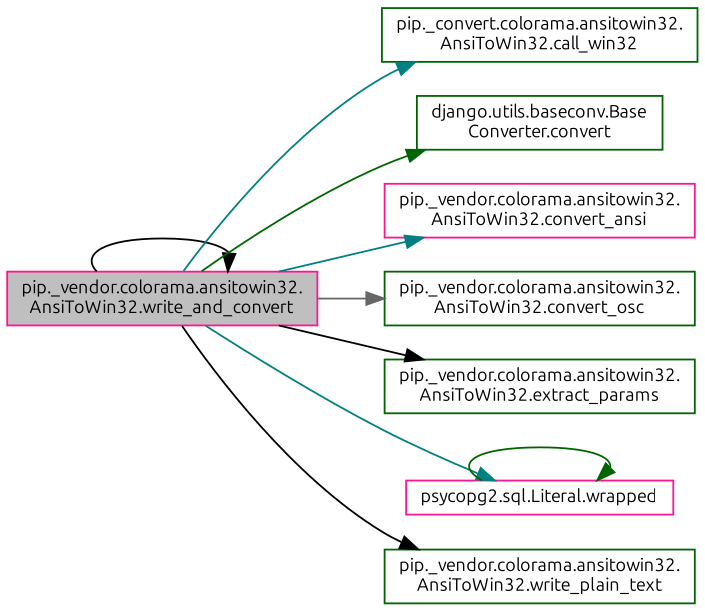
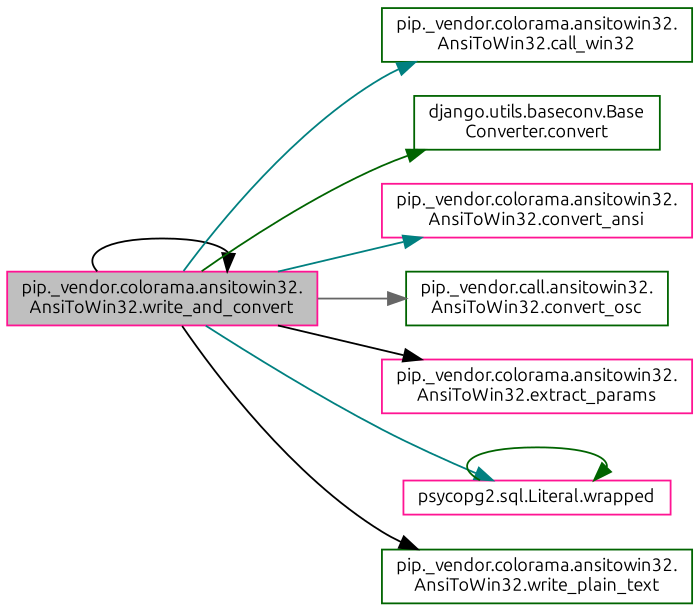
node "pip._convert.colorama.ansitowin32. AnsiToWin32.call_win32": label "pip._convert.colorama.ansitowin32. AnsiToWin32.call_win32" -> "pip._vendor.colorama.ansitowin32. AnsiToWin32.call_win32"
node "pip._vendor.colorama.ansitowin32. AnsiToWin32.convert_osc": label "pip._vendor.colorama.ansitowin32. AnsiToWin32.convert_osc" -> "pip._vendor.call.ansitowin32. AnsiToWin32.convert_osc"
node "pip._vendor.colorama.ansitowin32. AnsiToWin32.extract_params": color darkgreen -> deeppink
